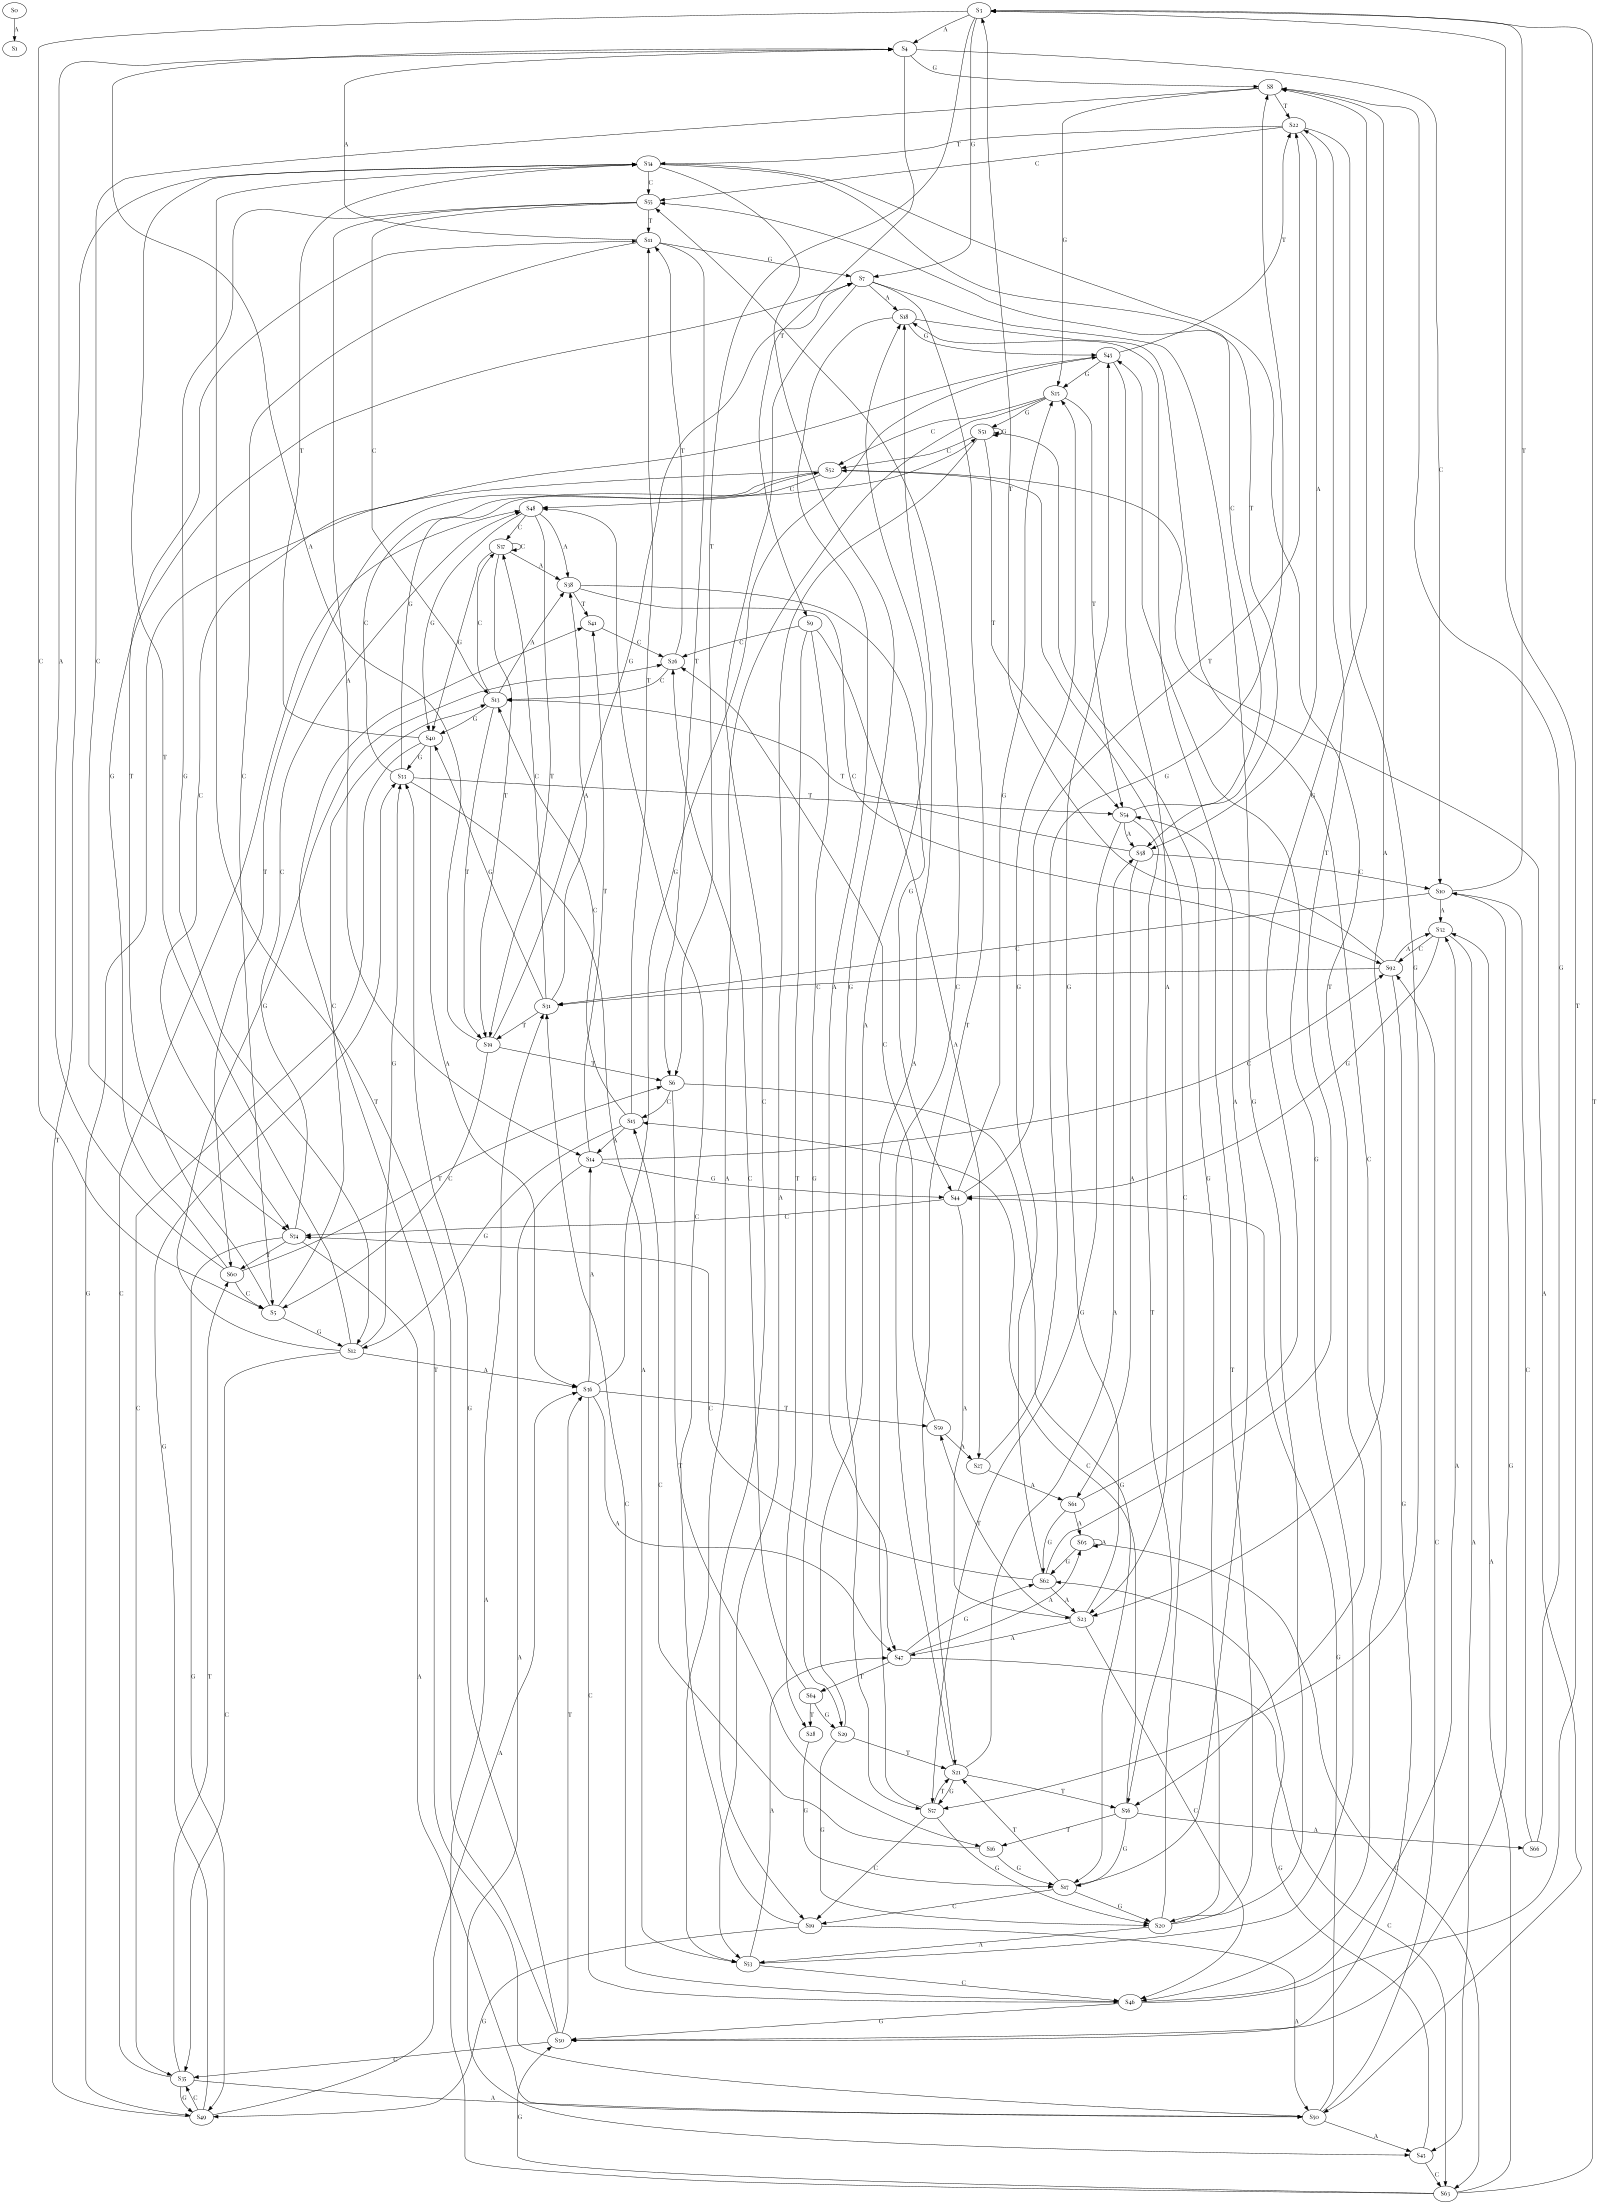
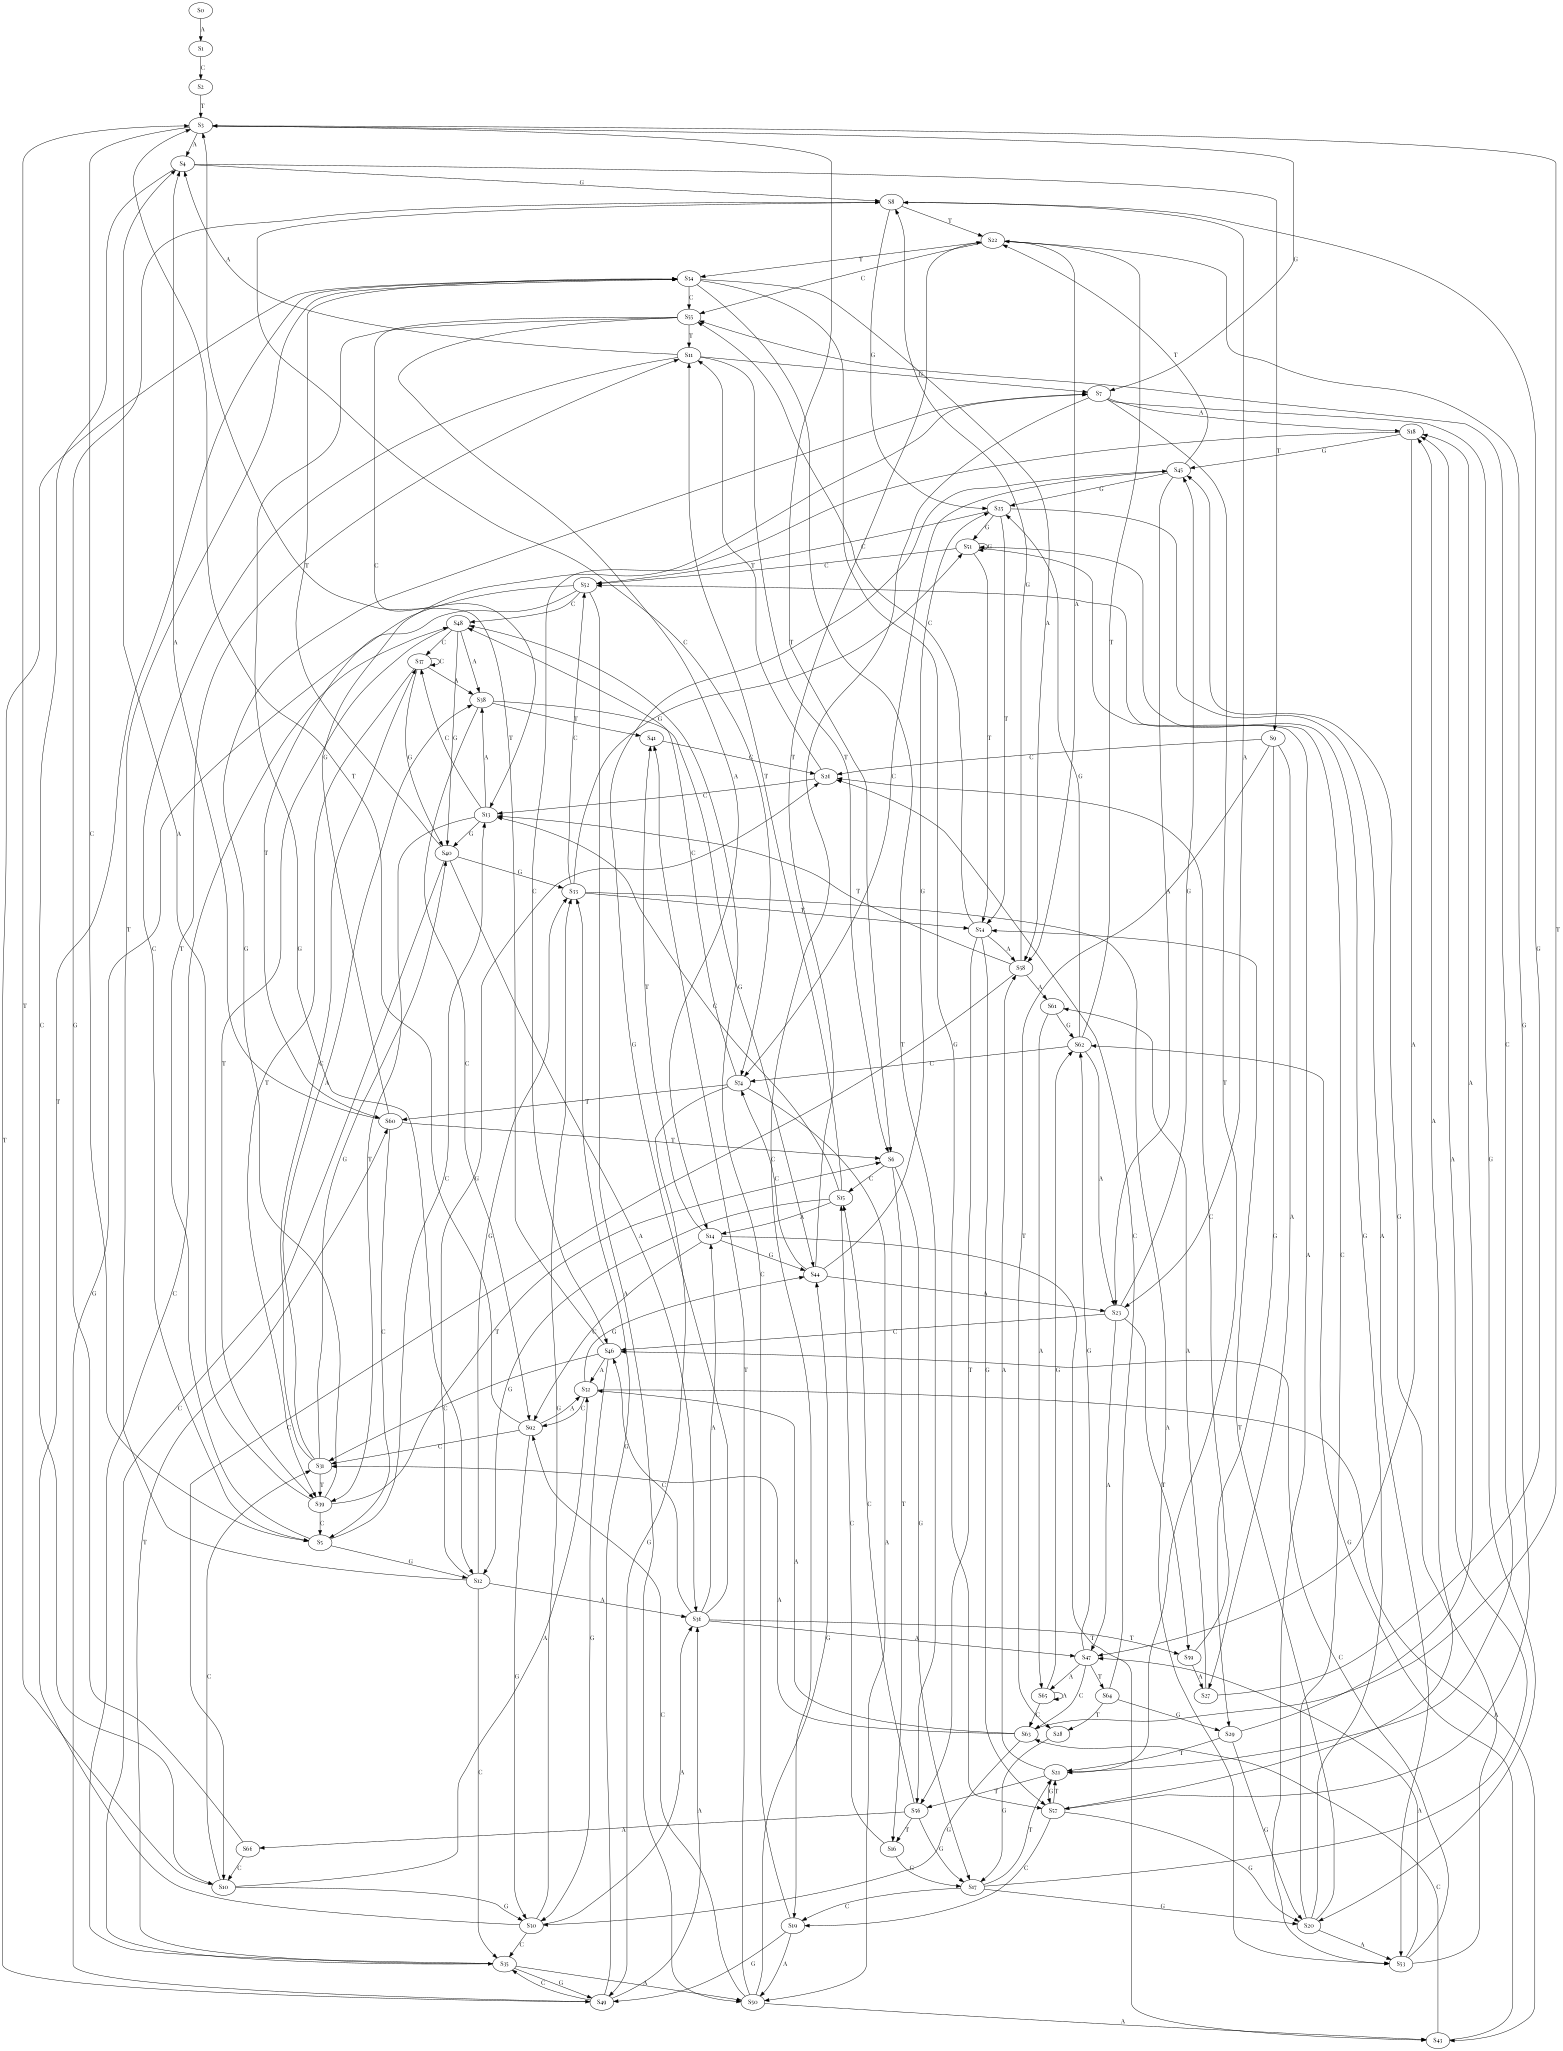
node "S2": added
edge "S34" -> "S58": label "T" -> "A"
edge "S61" -> "S8": now "S58" -> "S8"
edge "S14" -> "S43": label "A" -> "T"
edge "S30" -> "S36": label "T" -> "A"
